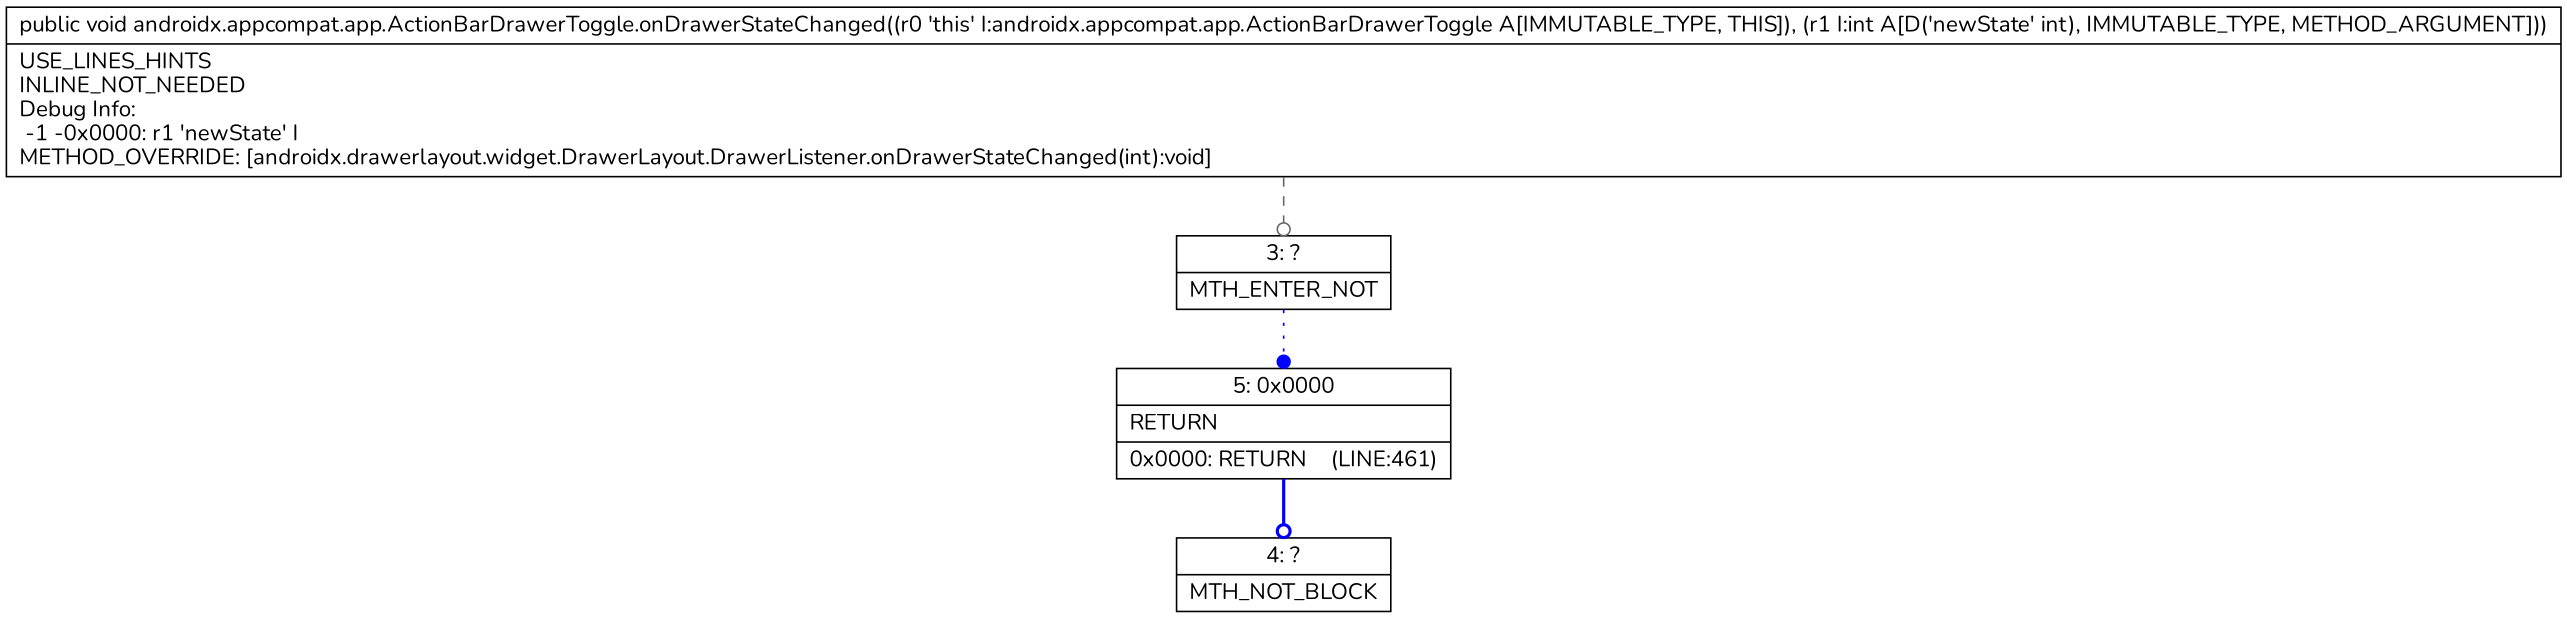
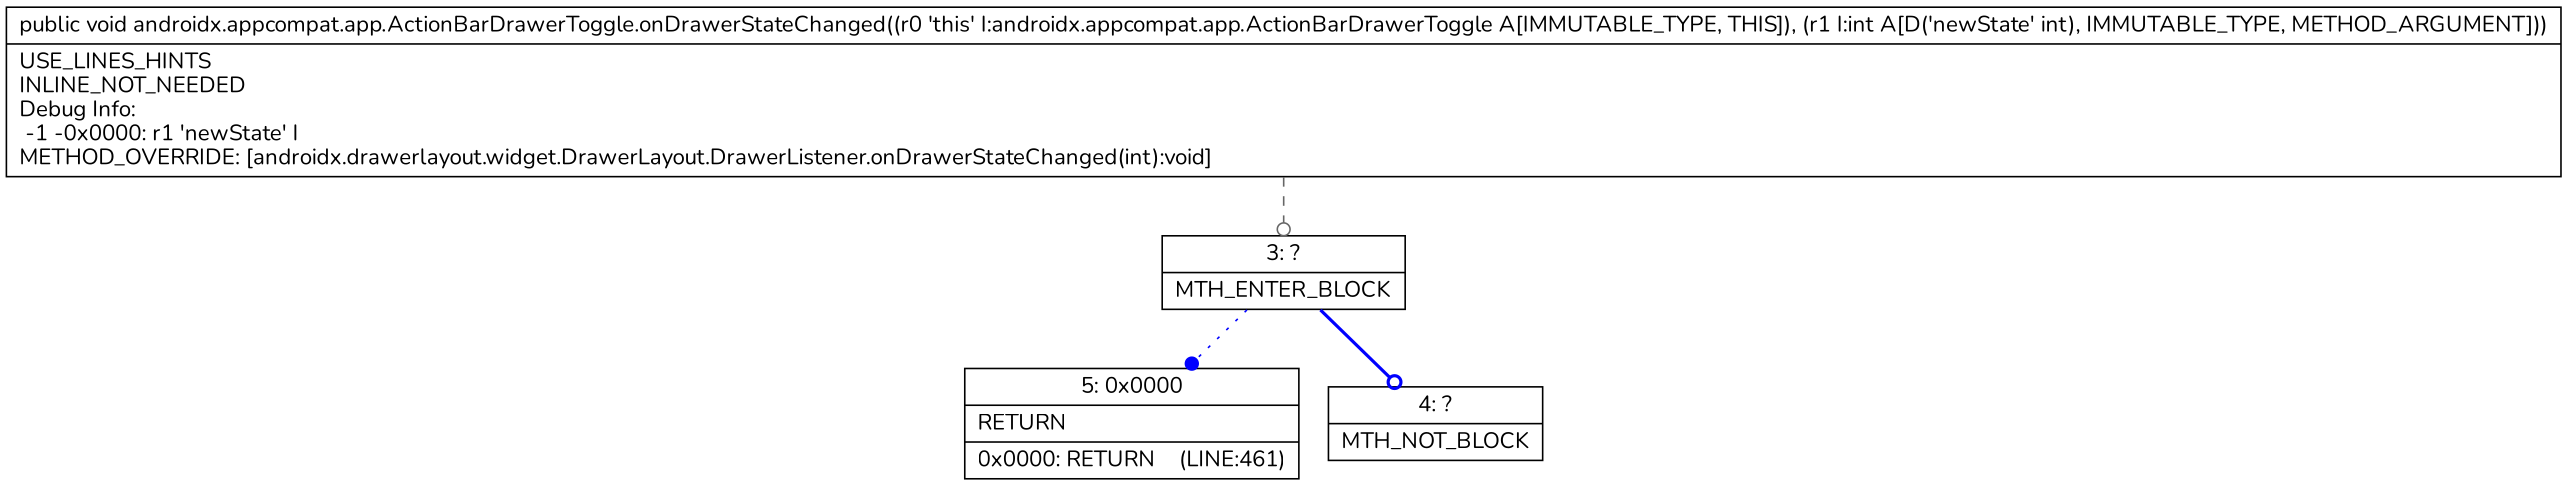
node "3: ?": text "MTH_ENTER_NOT" -> "MTH_ENTER_BLOCK"
edge "5: 0x0000" -> "4: ?": now "3: ?" -> "4: ?"
